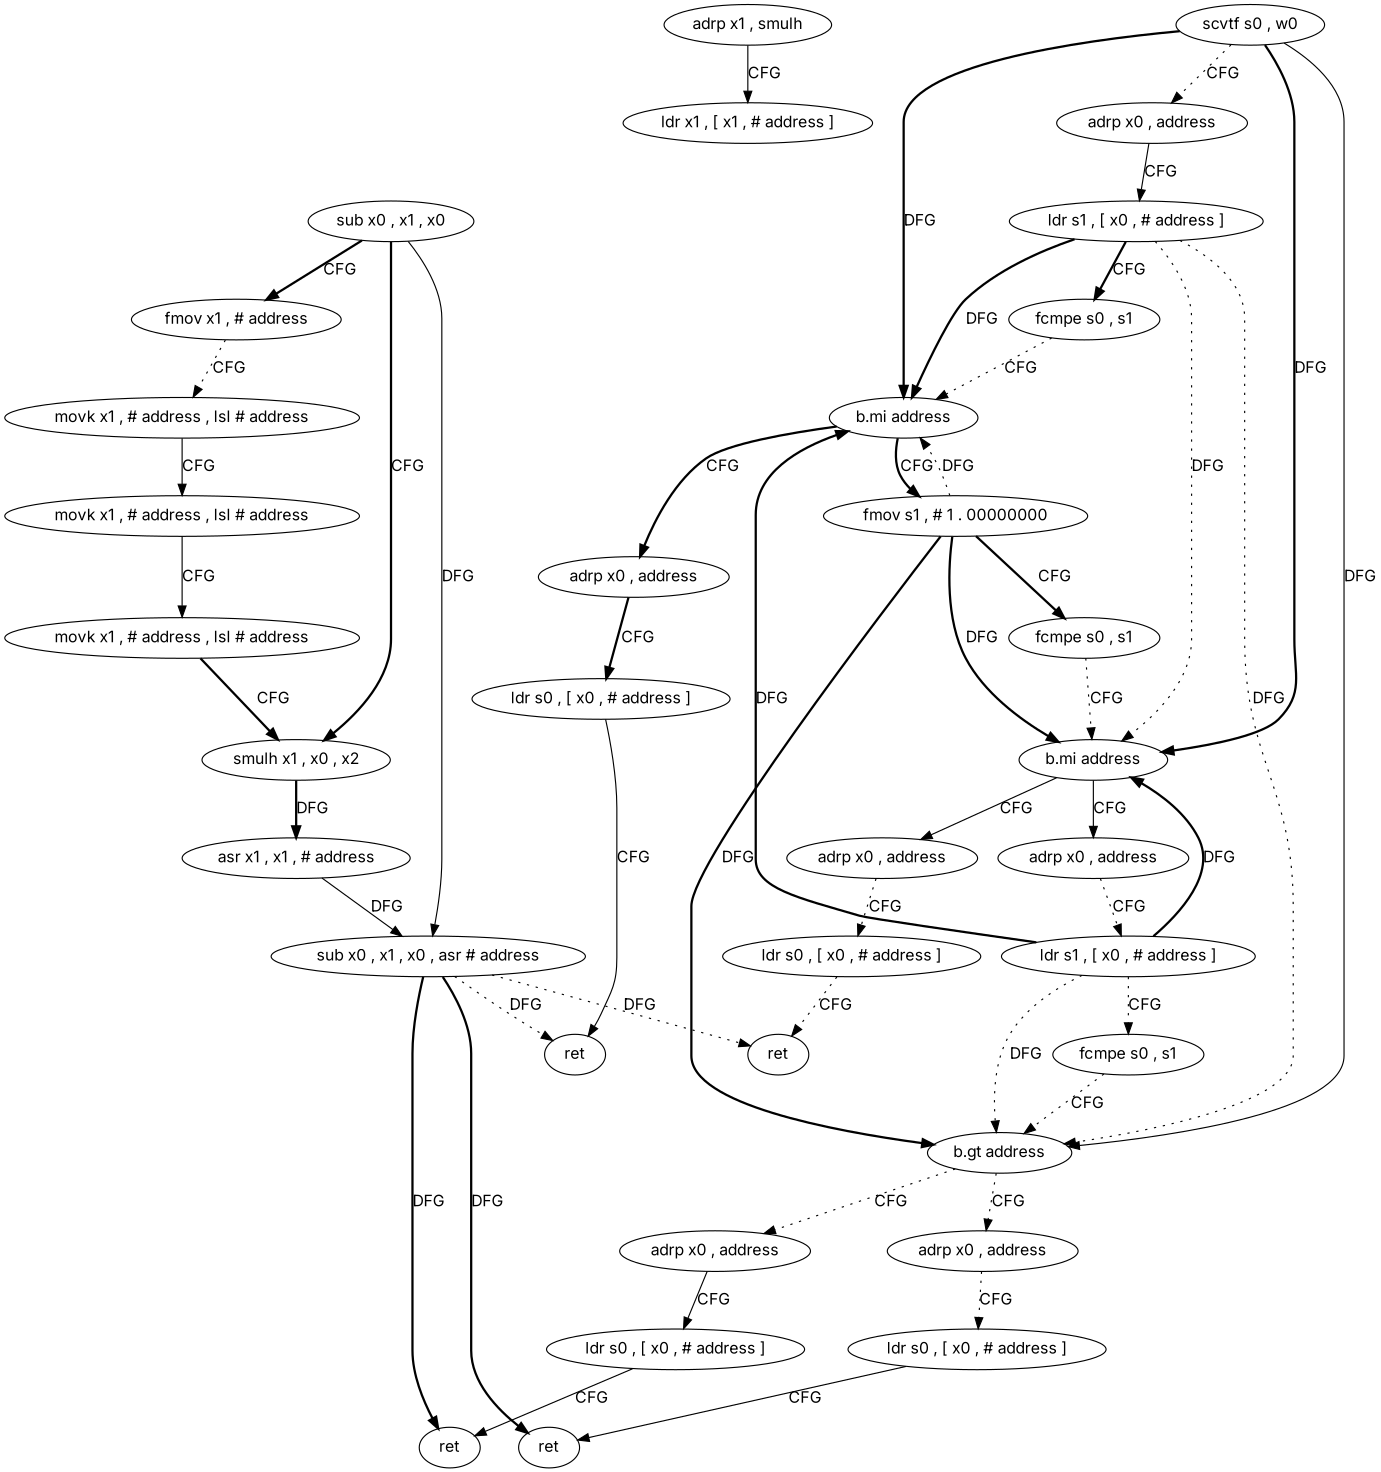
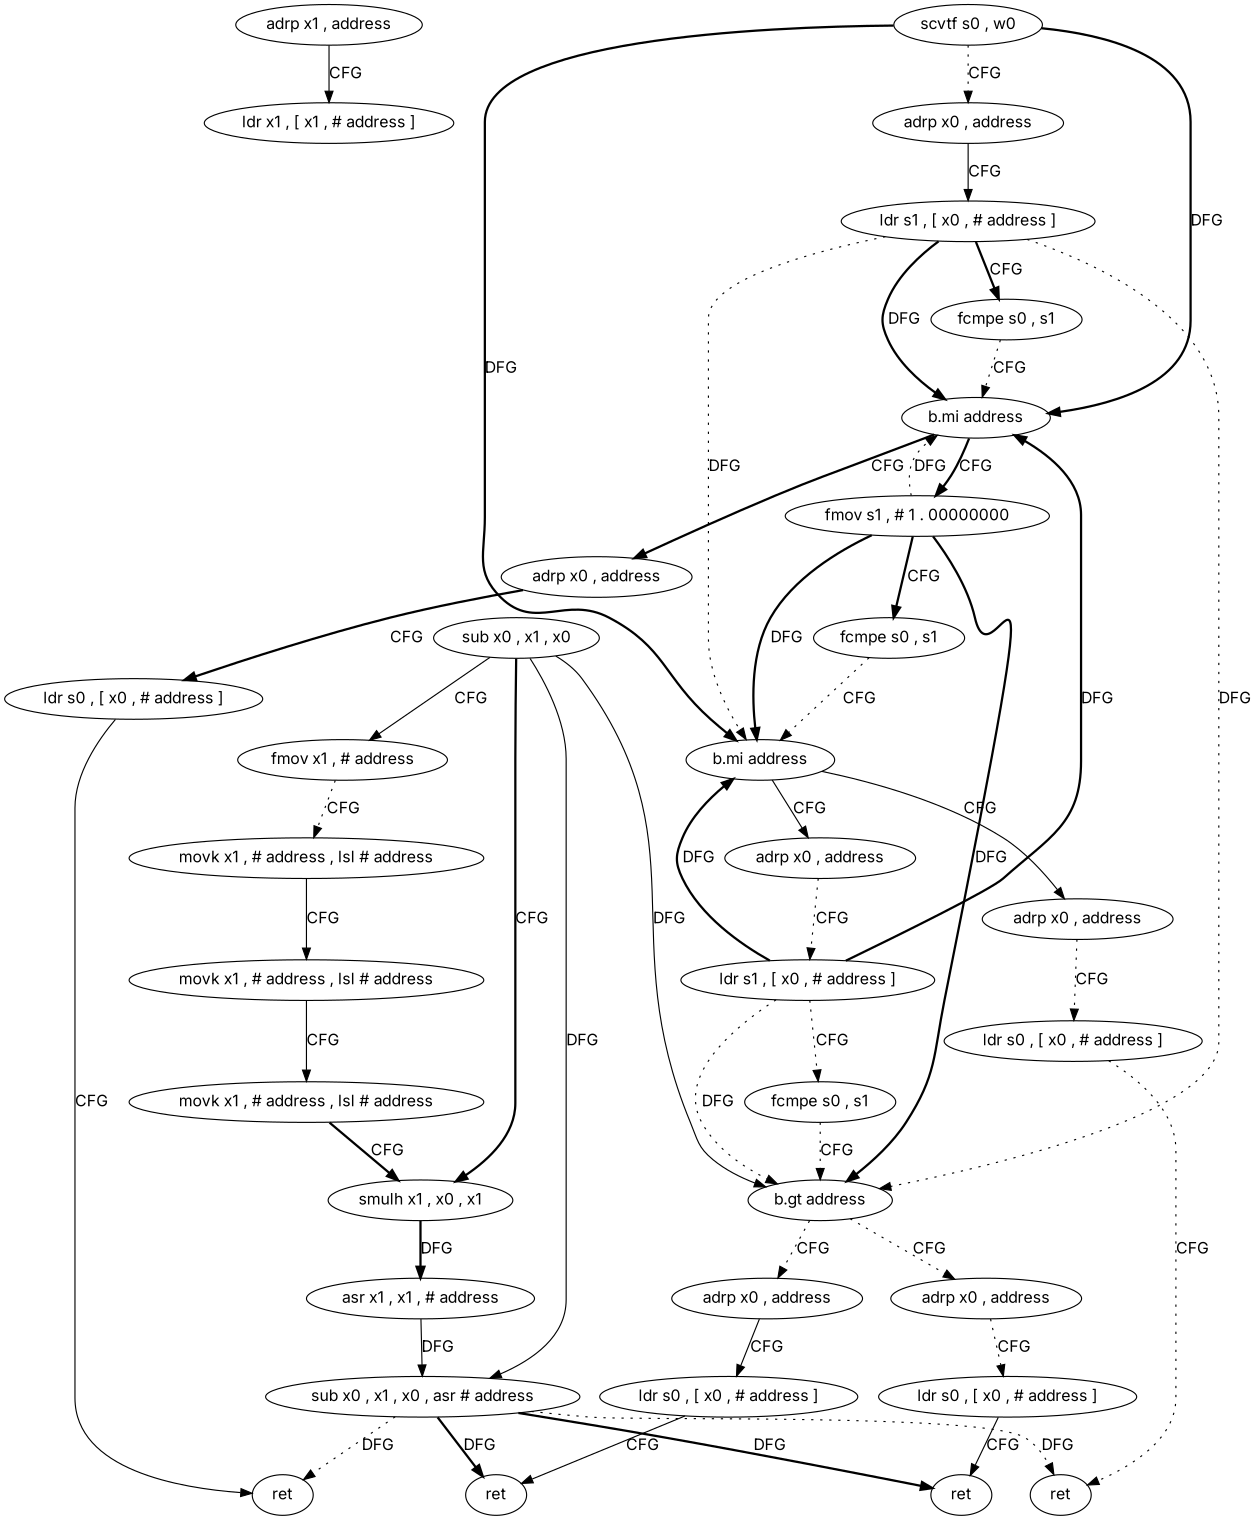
node "adrp x1 , smulh": label "adrp x1 , smulh" -> "adrp x1 , address"
edge "sub x0 , x1 , x0" -> "fmov x1 , # address": style bold -> solid
edge "scvtf s0 , w0" -> "b.gt address": now "sub x0 , x1 , x0" -> "b.gt address"
node "smulh x1 , x0 , x2": label "smulh x1 , x0 , x2" -> "smulh x1 , x0 , x1"
